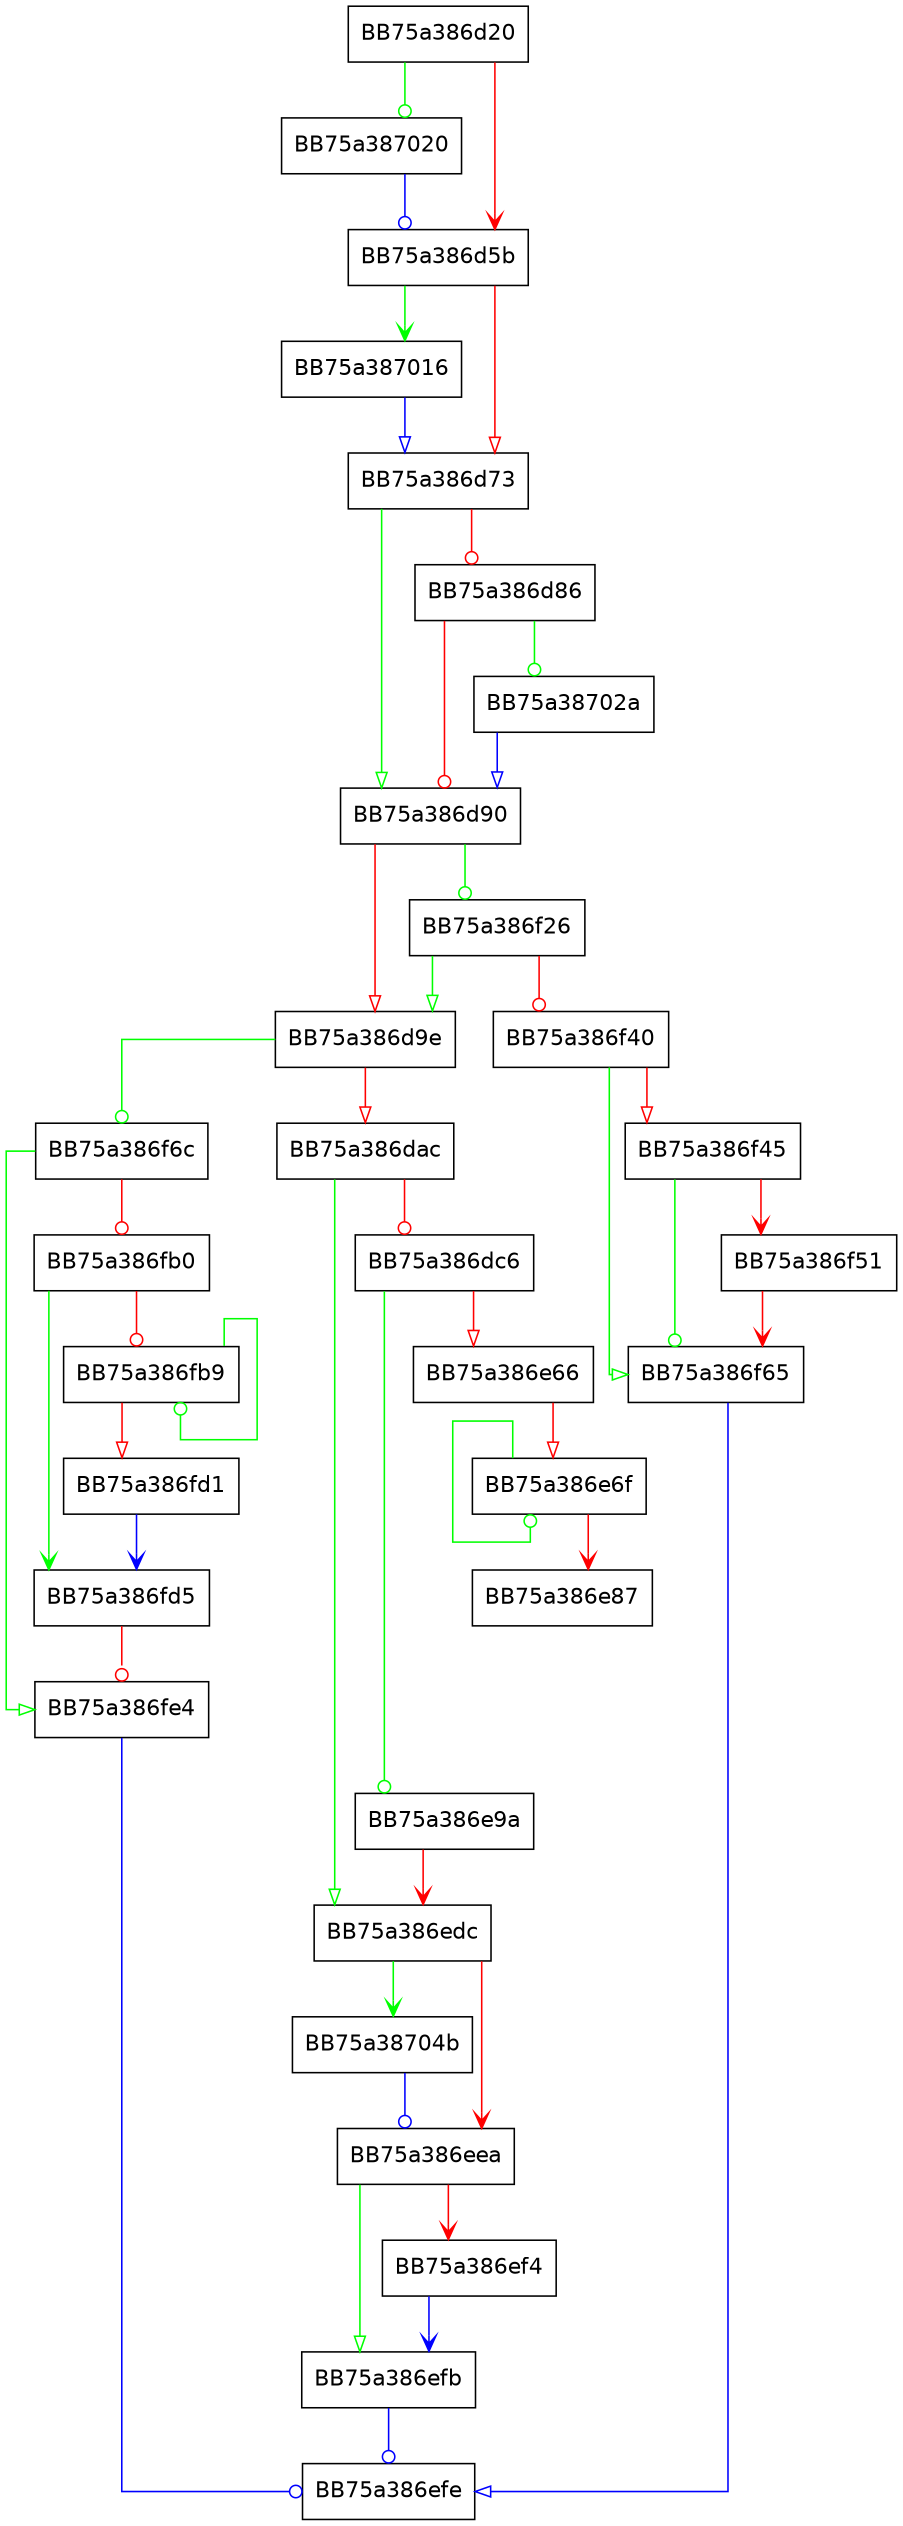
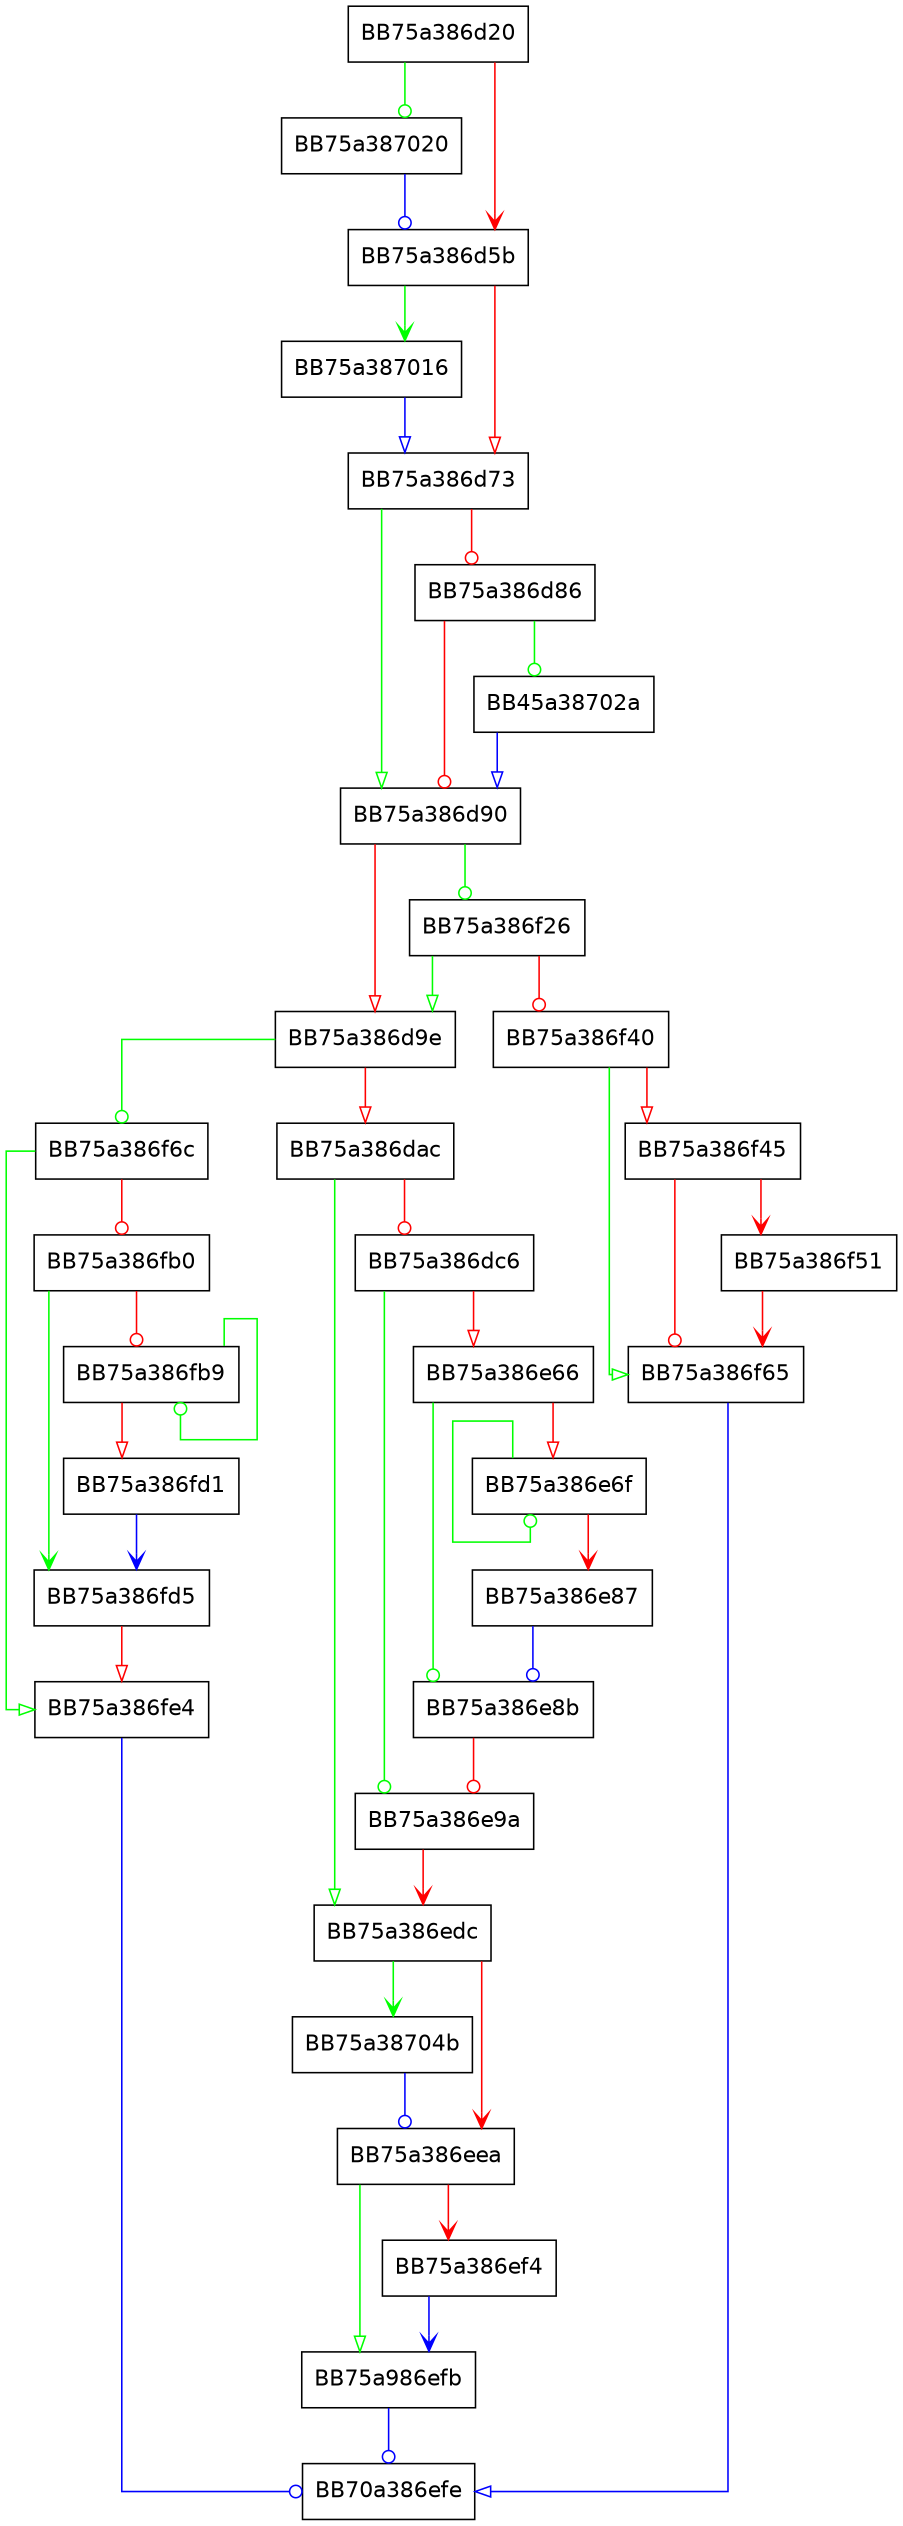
node "BB75a38702a": label "BB75a38702a" -> "BB45a38702a"
edge "BB75a386f45" -> "BB75a386f65": color green -> red
edge "BB75a386fd5" -> "BB75a386fe4": arrowhead odot -> onormal
node "BB75a386e8b": added
node "BB75a386efb": label "BB75a386efb" -> "BB75a986efb"
node "BB75a386efe": label "BB75a386efe" -> "BB70a386efe"
